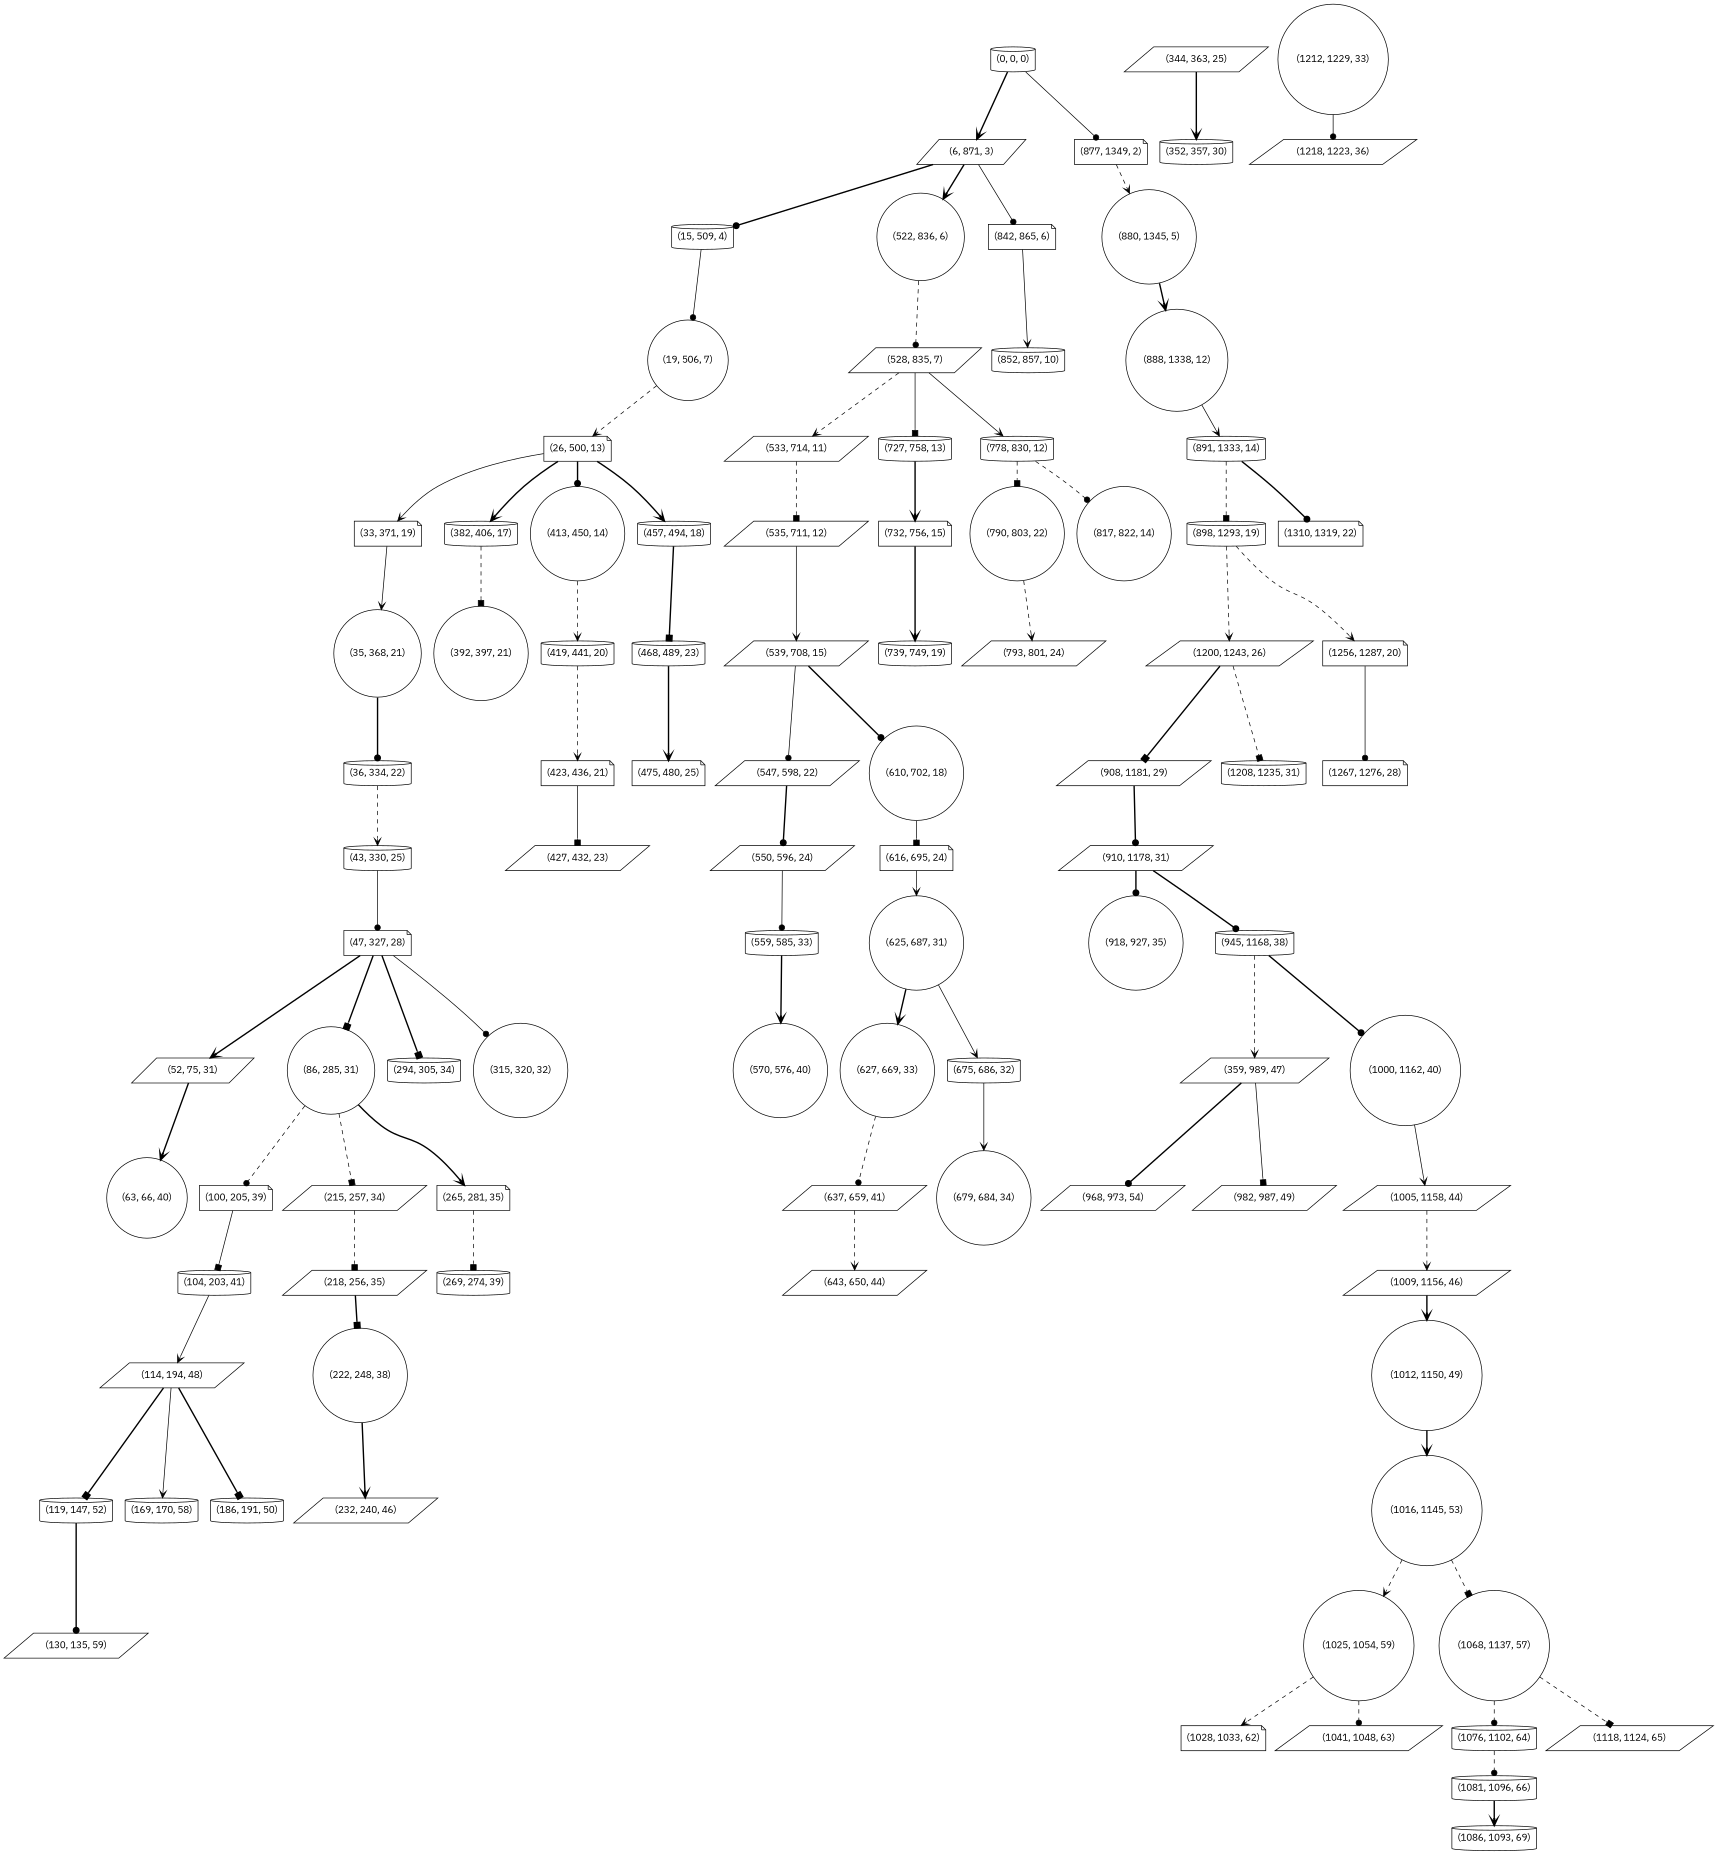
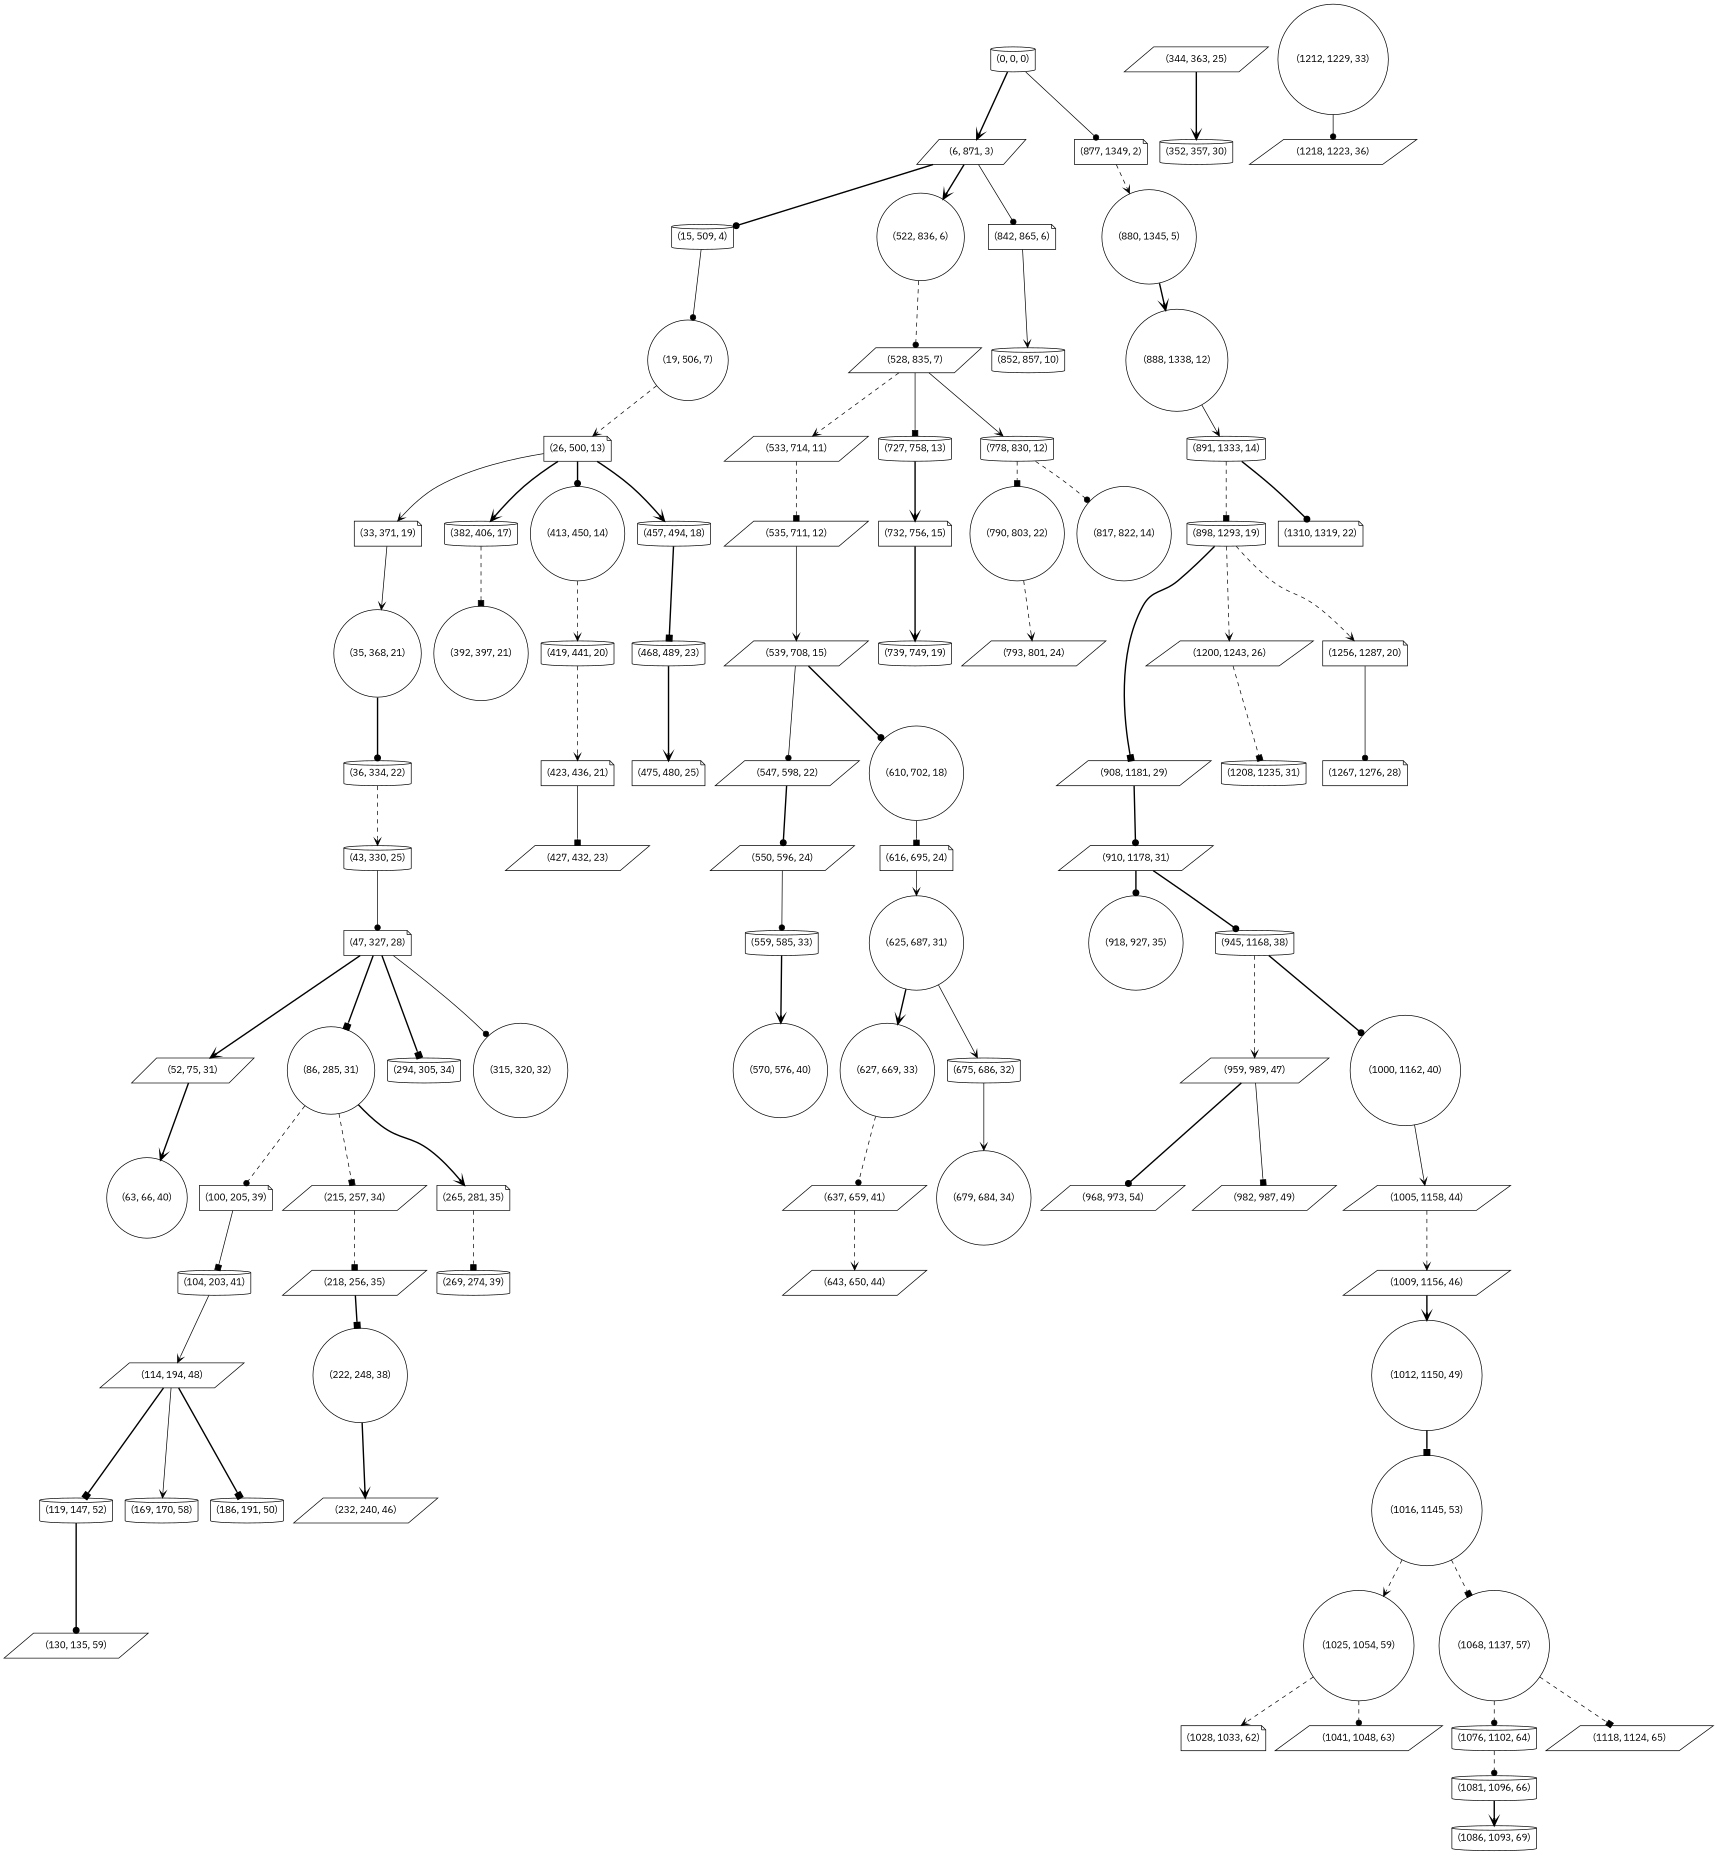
edge "(1200, 1243, 26)" -> "(908, 1181, 29)": now "(898, 1293, 19)" -> "(908, 1181, 29)"
node "(359, 989, 47)": label "(359, 989, 47)" -> "(959, 989, 47)"
edge "(1012, 1150, 49)" -> "(1016, 1145, 53)": arrowhead vee -> box
